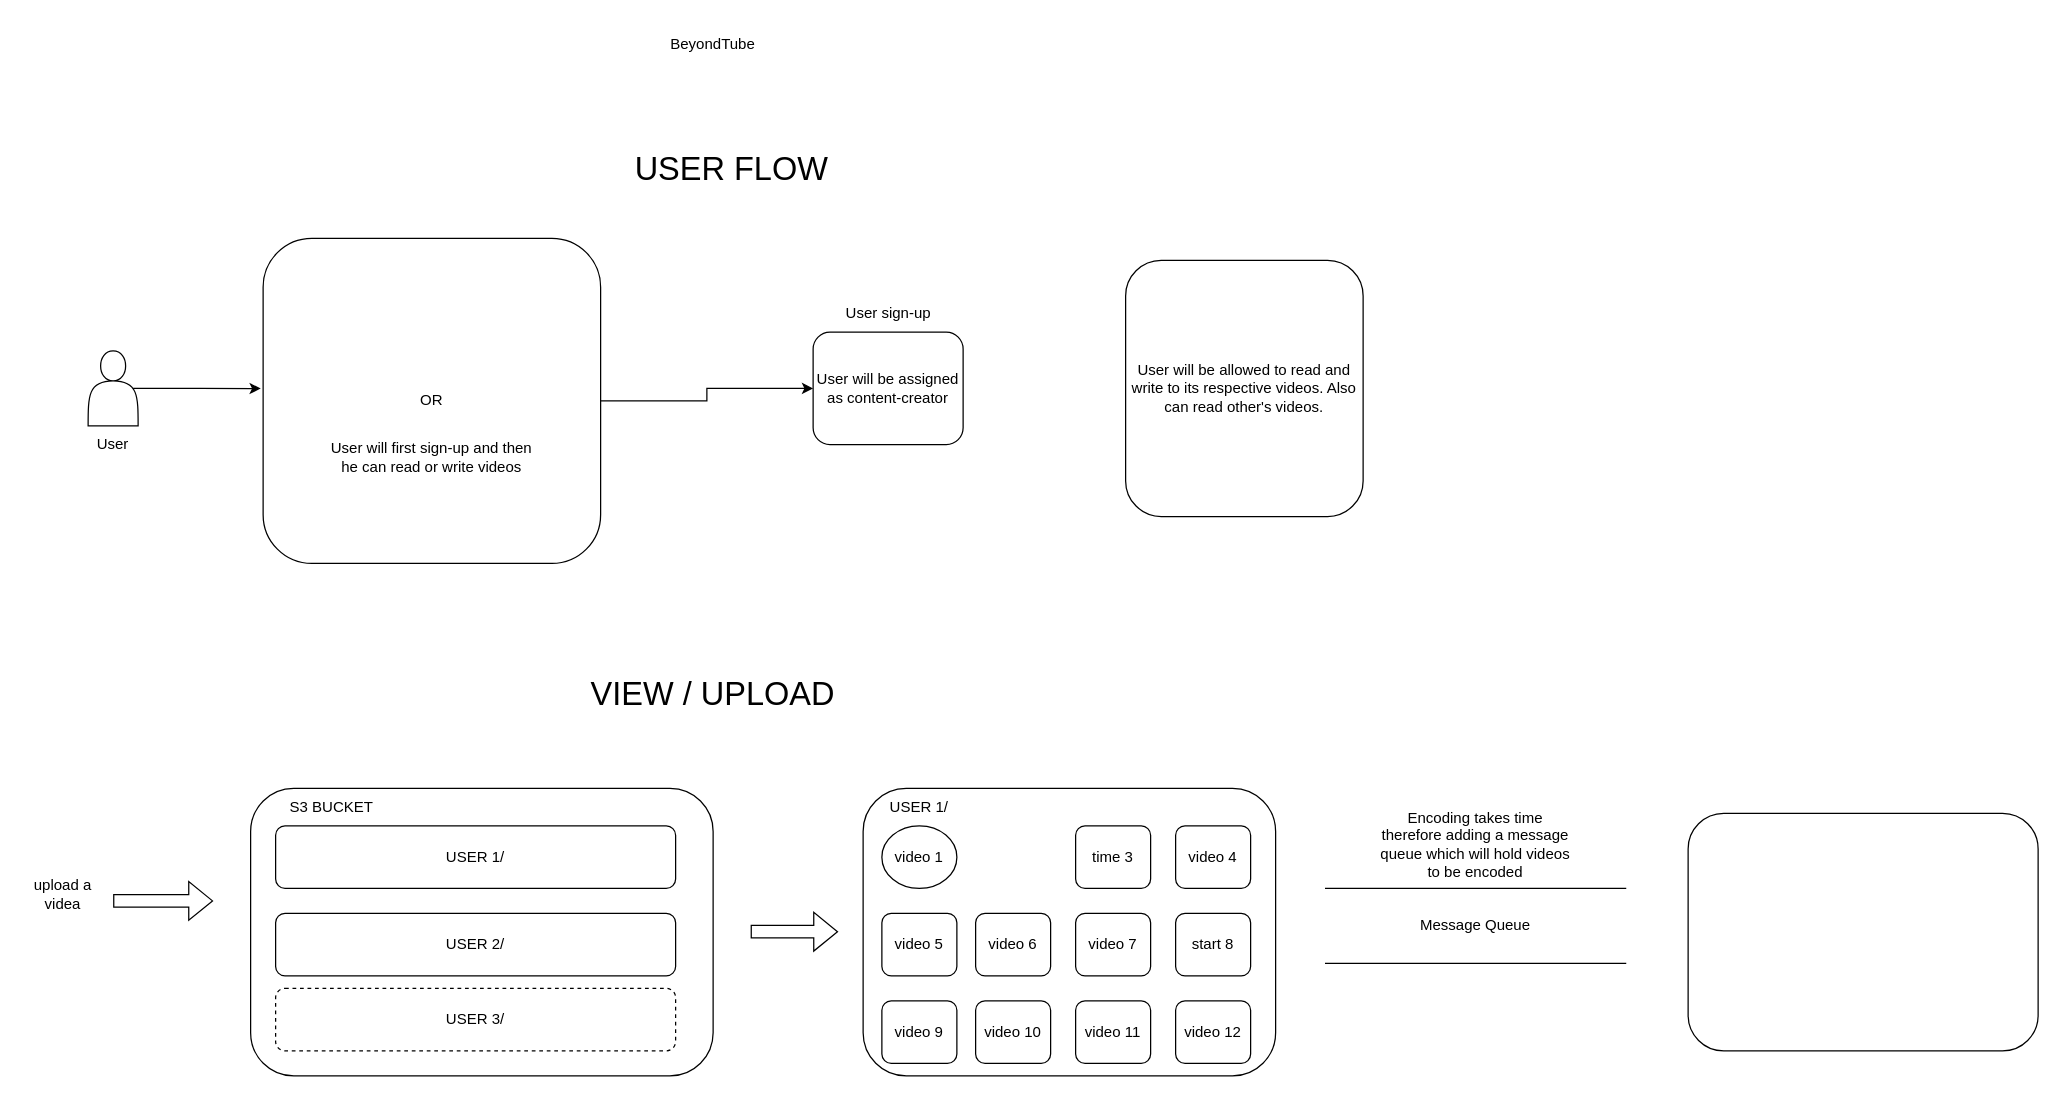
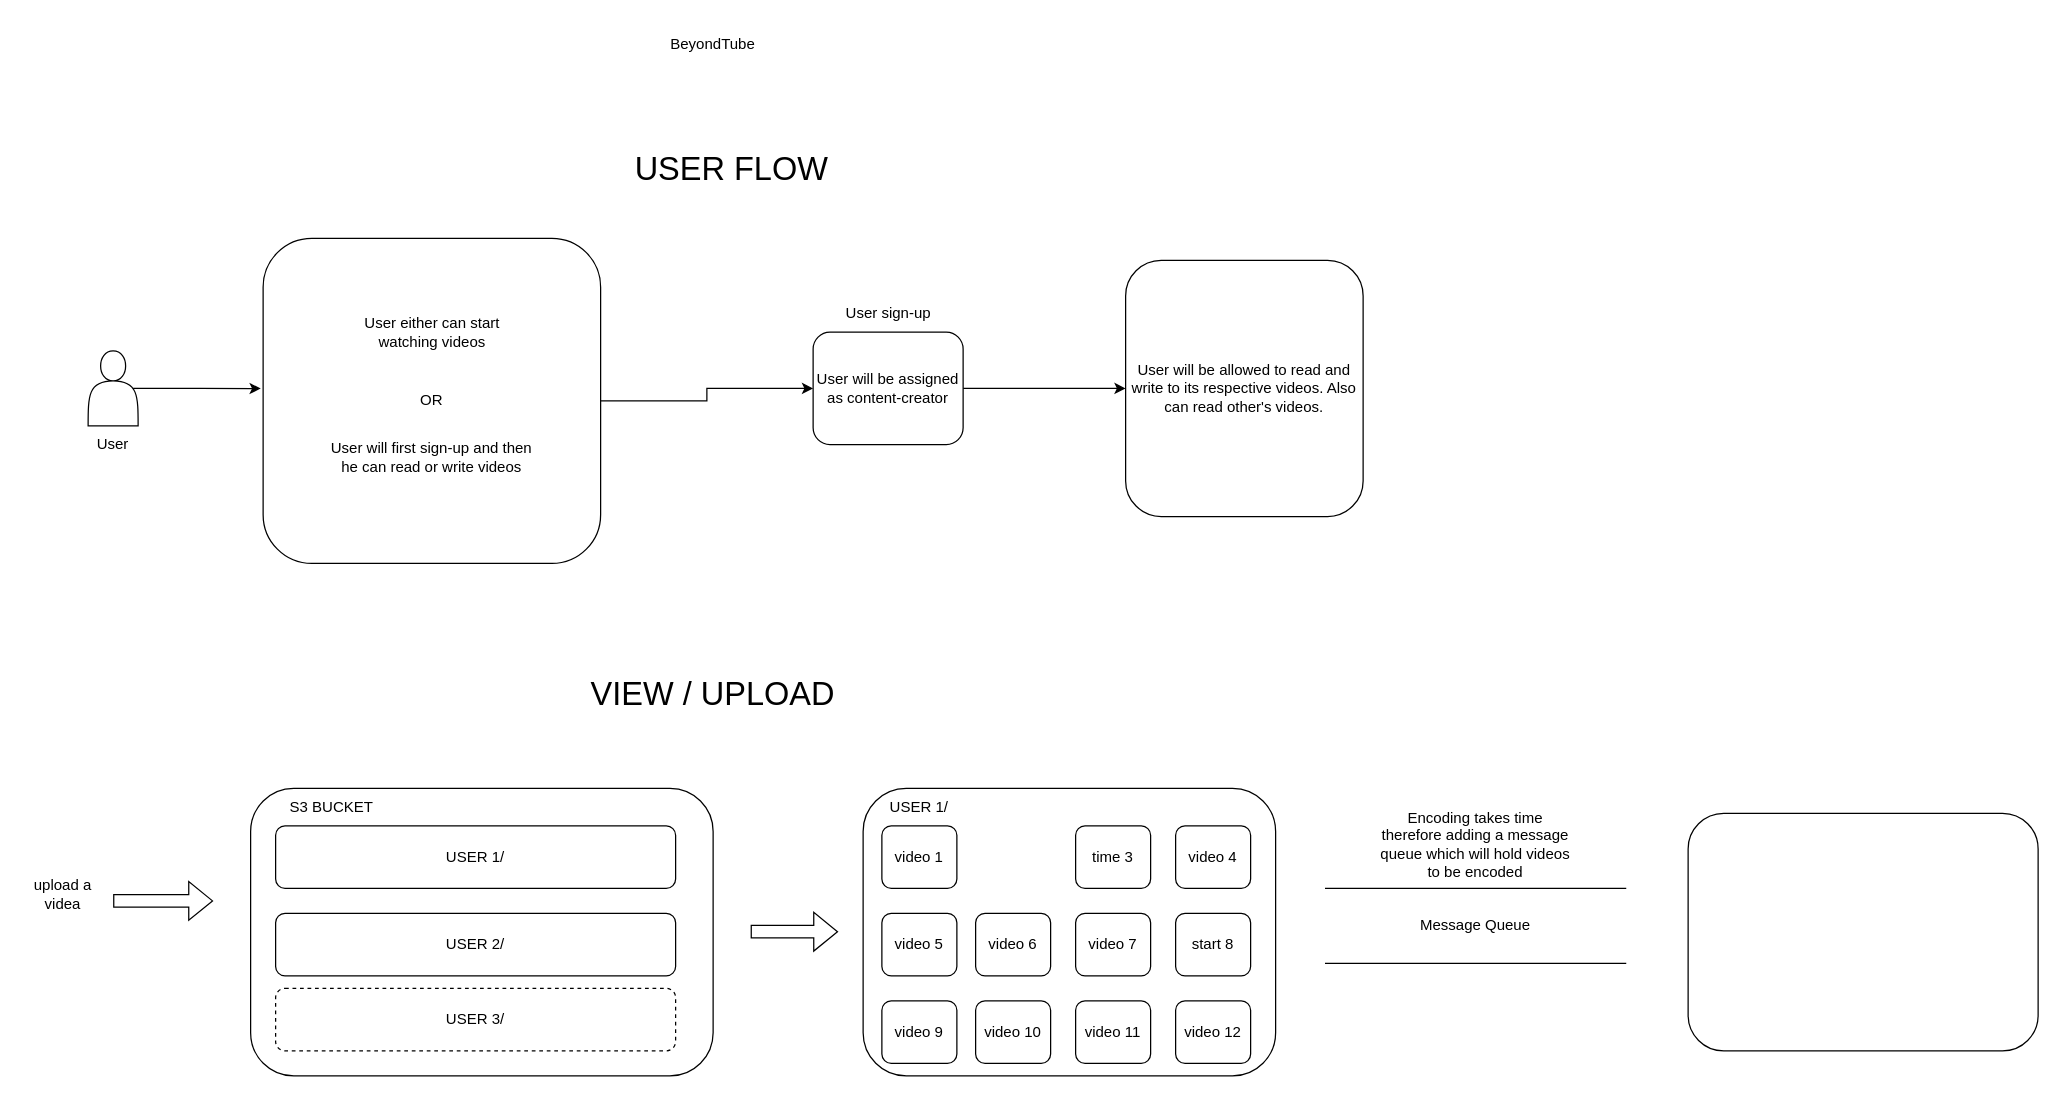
node "User either can start watching videos": added
edge "User will be assigned as content-creator" -> "User will be allowed to read and write to its respective videos. Also can read other's videos.": added
node "video 1": shape ellipse -> rounded rectangle
